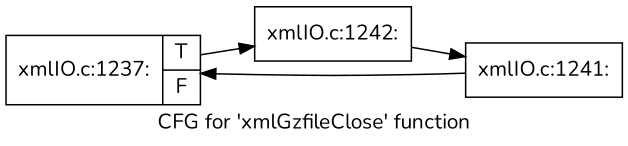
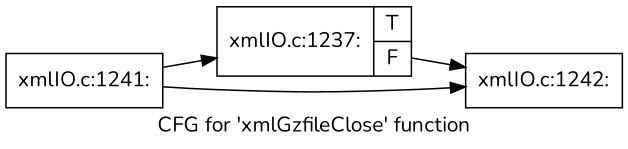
edge "xmlIO.c:1242:" -> "xmlIO.c:1241:": reversed
